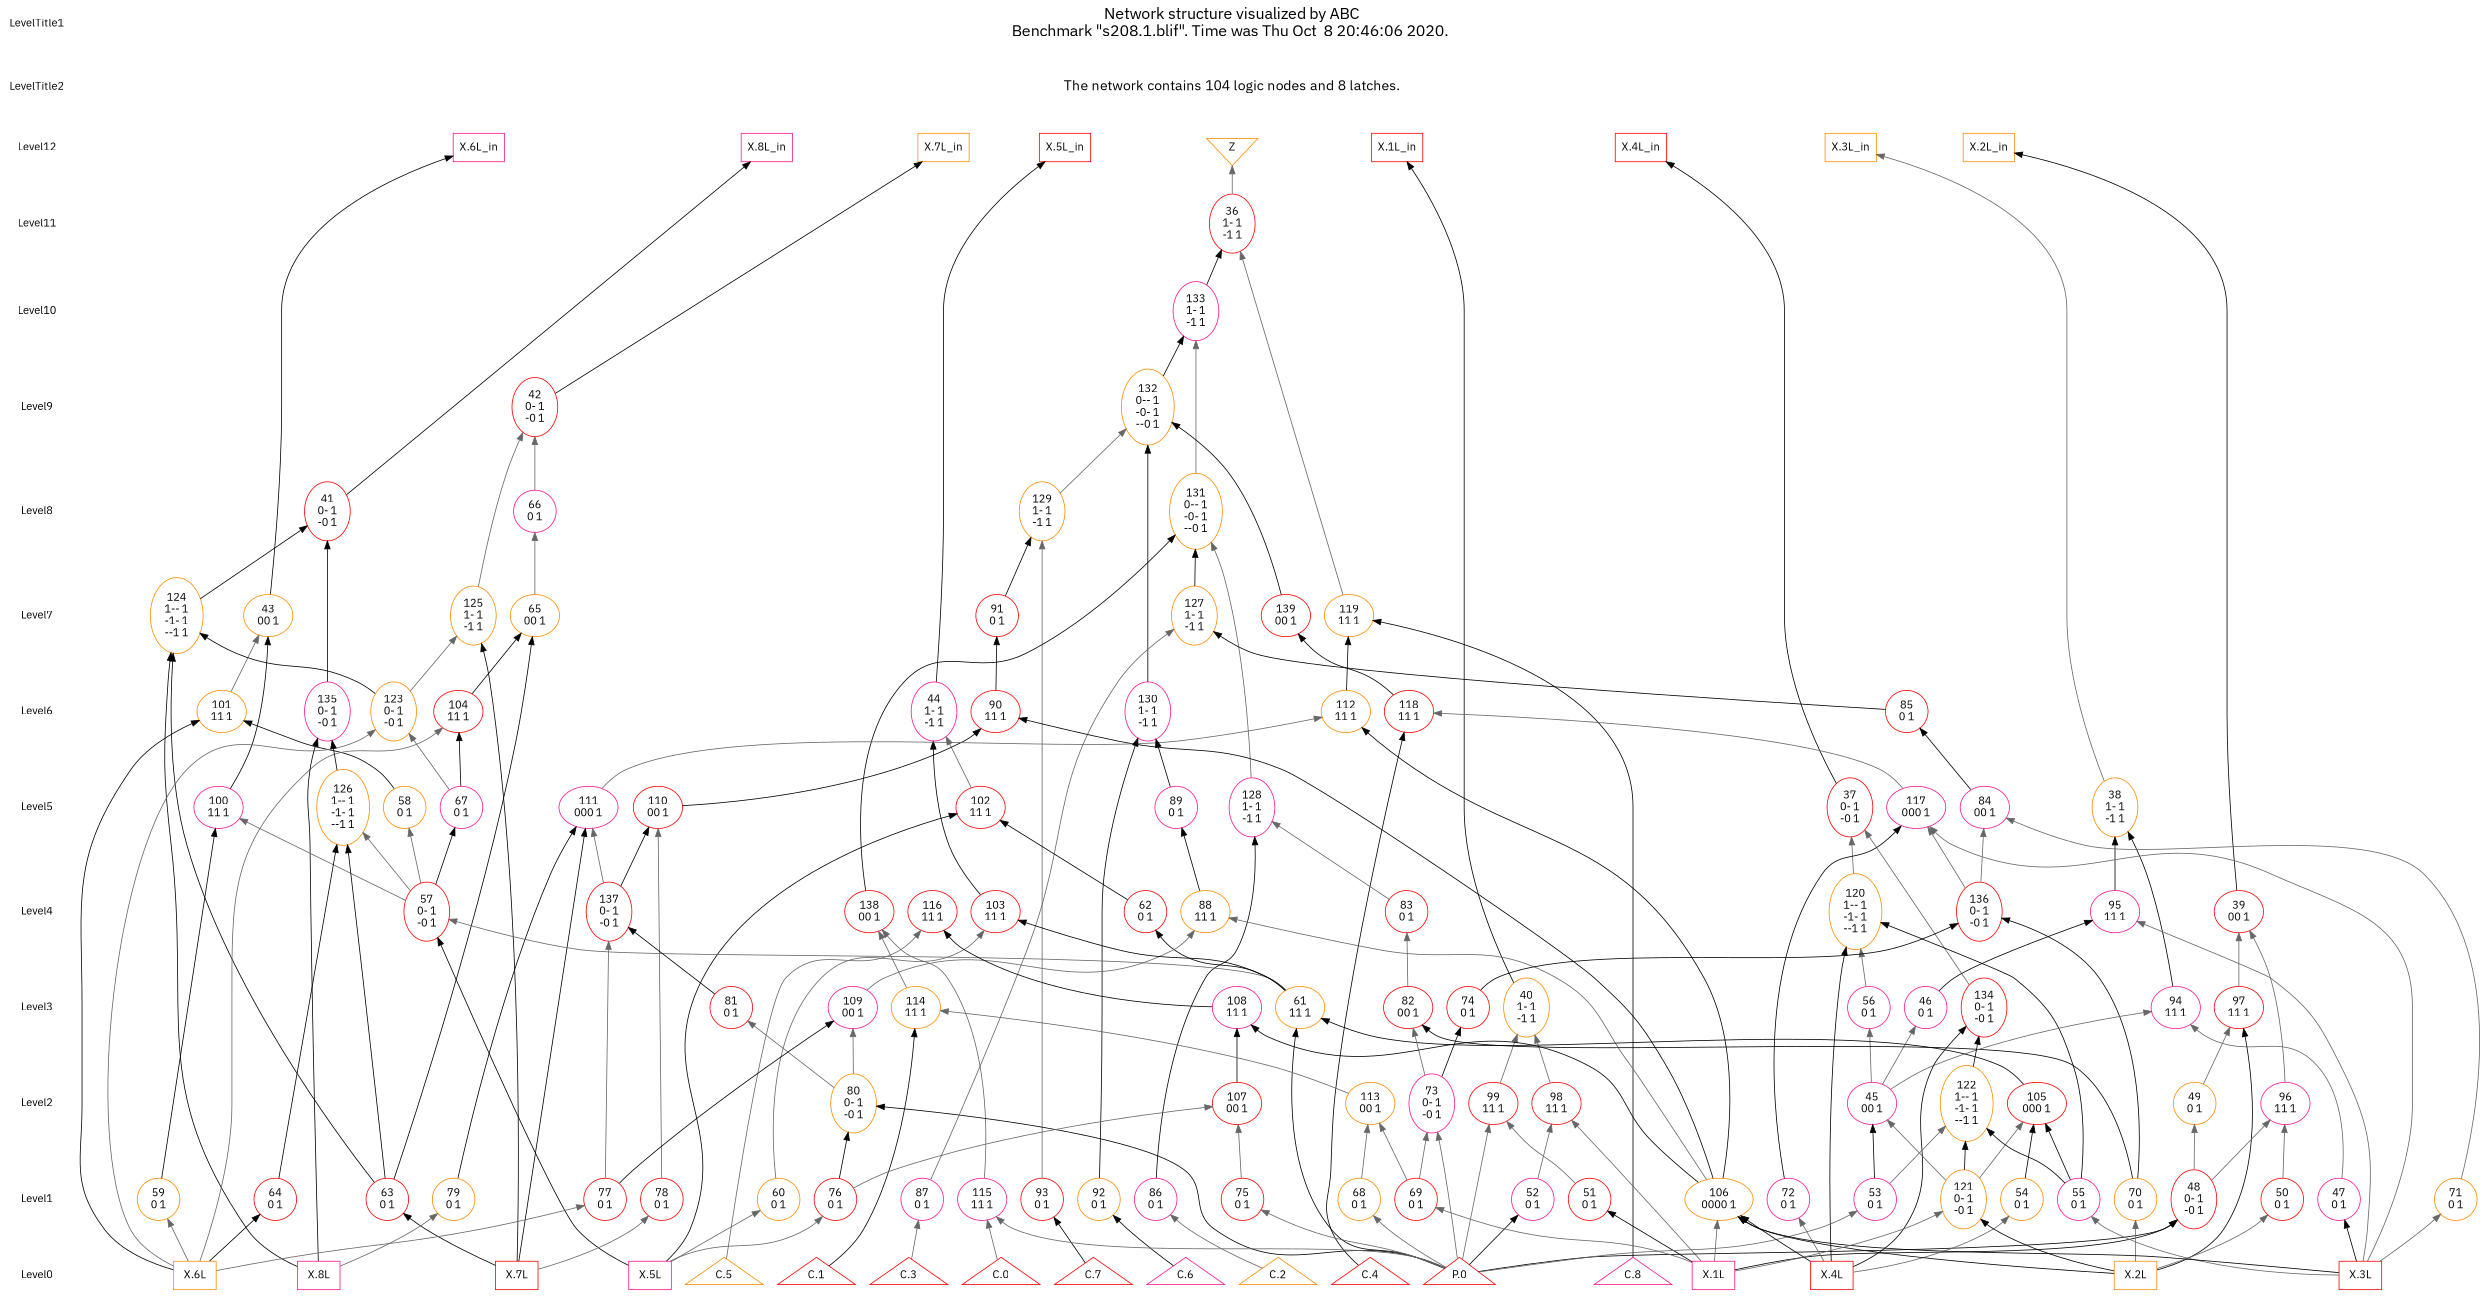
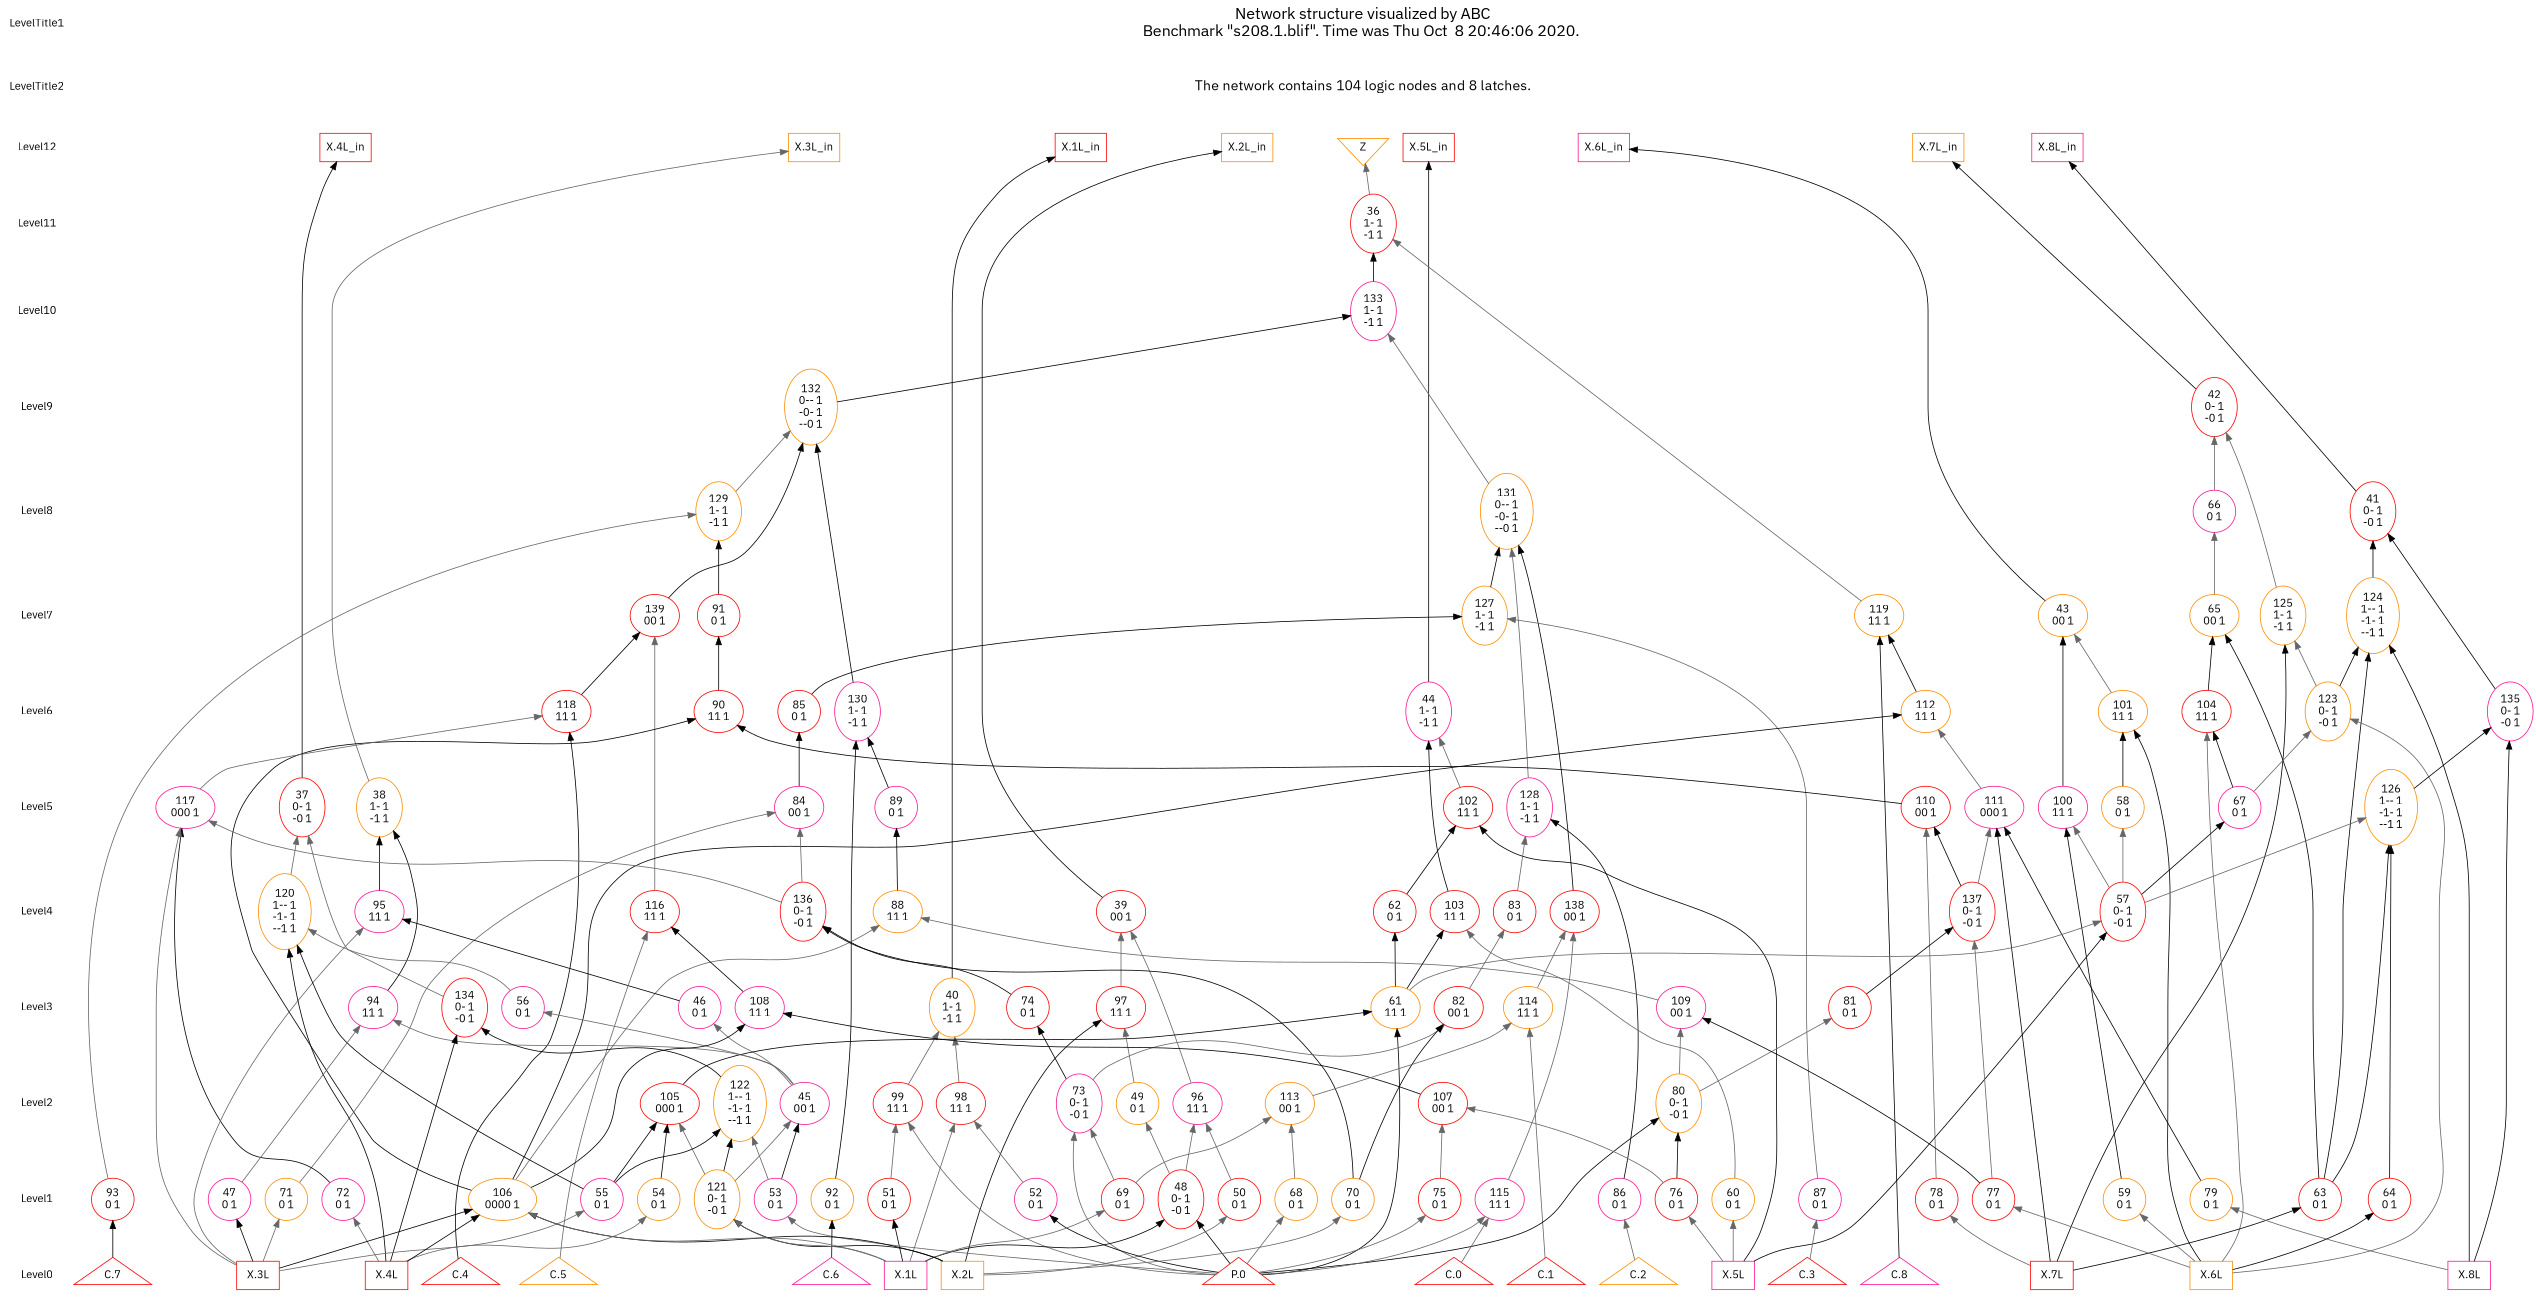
edge "116 11 1" -> "139 00 1": added
edge "C.1" -> "114 11 1": color black -> gray40
